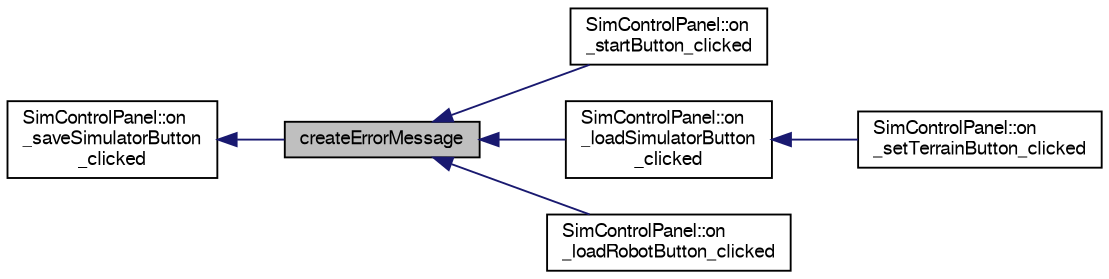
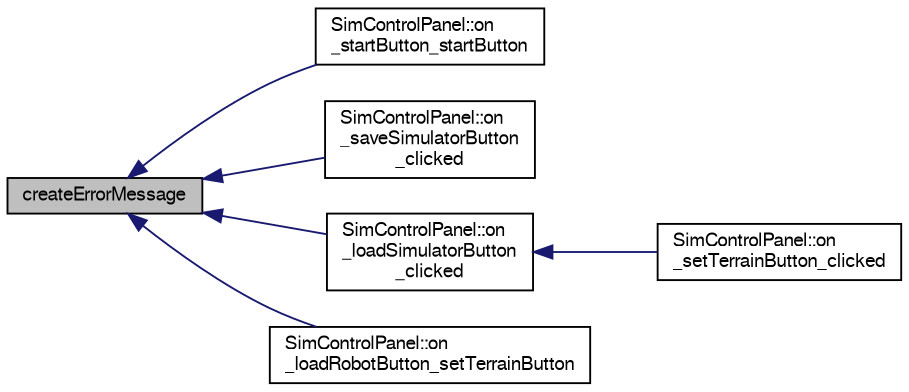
node "SimControlPanel::on _startButton_clicked": label "SimControlPanel::on _startButton_clicked" -> "SimControlPanel::on _startButton_startButton"
edge "createErrorMessage" -> "SimControlPanel::on _saveSimulatorButton _clicked": reversed
node "SimControlPanel::on _loadRobotButton_clicked": label "SimControlPanel::on _loadRobotButton_clicked" -> "SimControlPanel::on _loadRobotButton_setTerrainButton"
